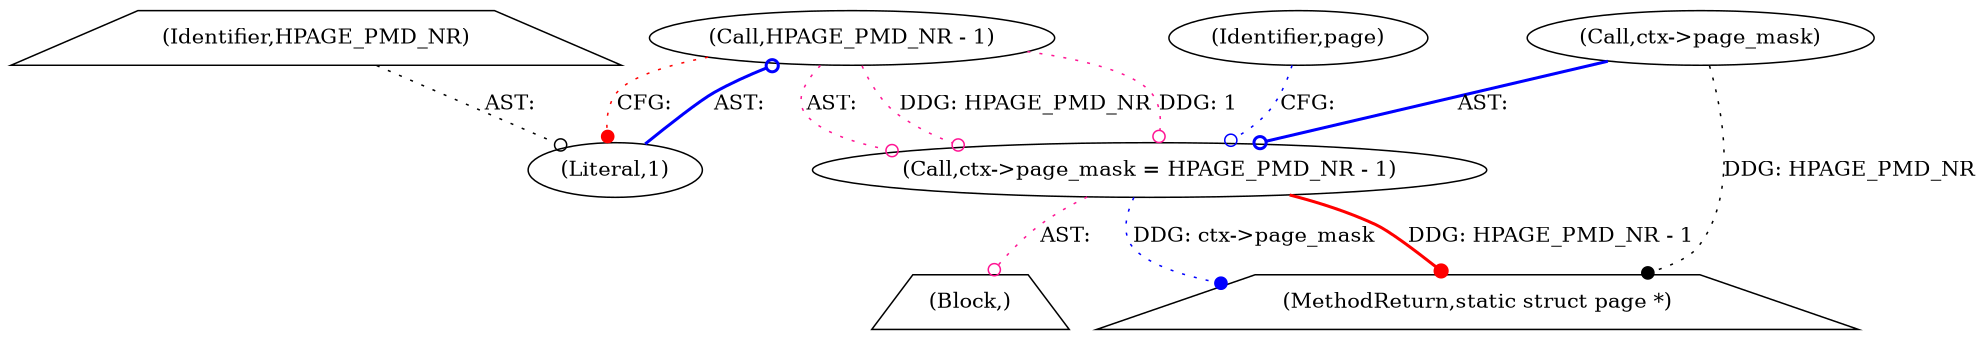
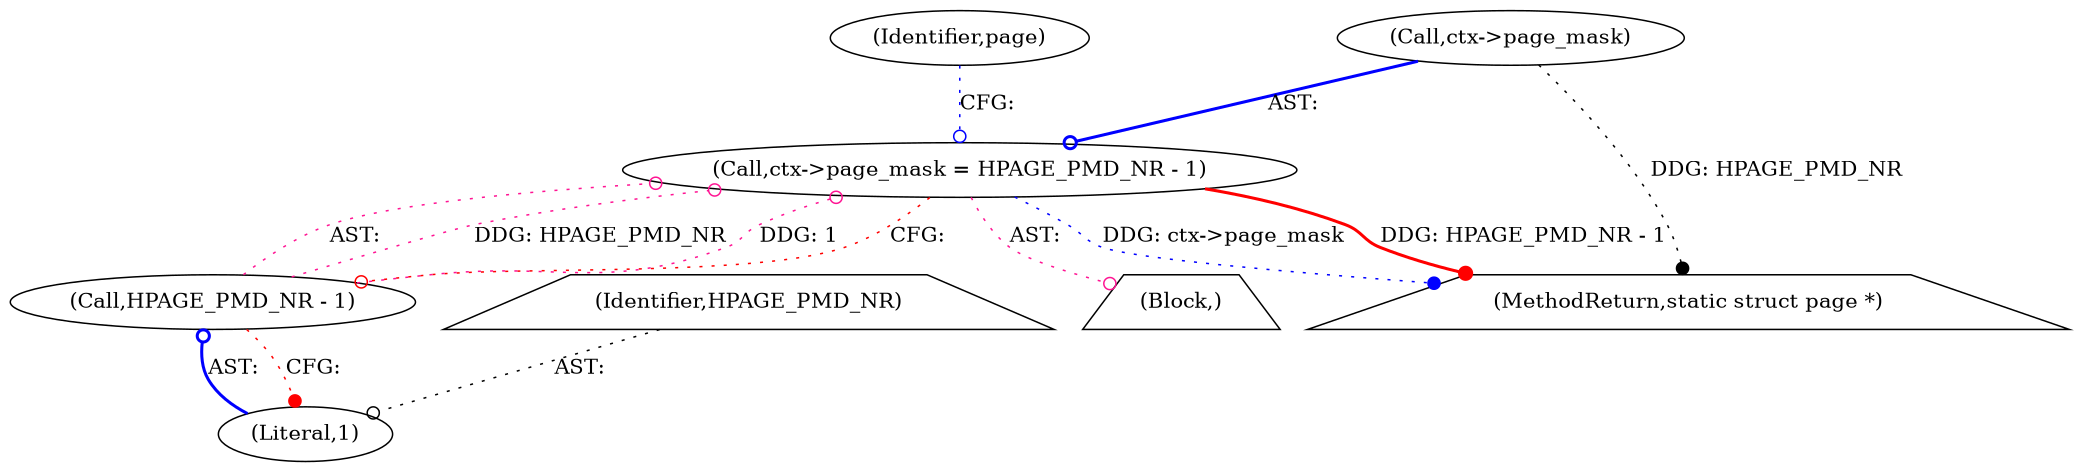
edge "(Call,ctx->page_mask = HPAGE_PMD_NR - 1)" -> "(Call,HPAGE_PMD_NR - 1)": added, label "CFG:"
